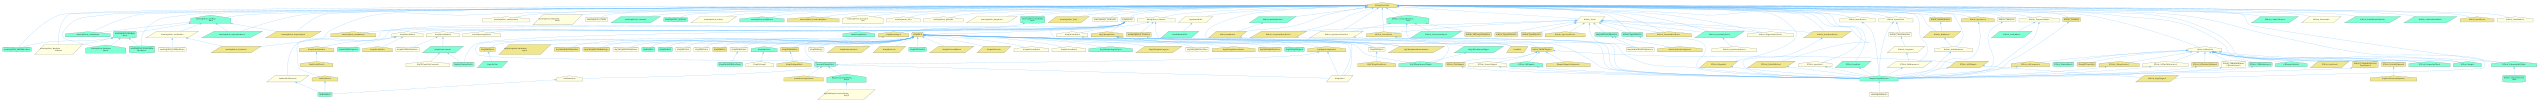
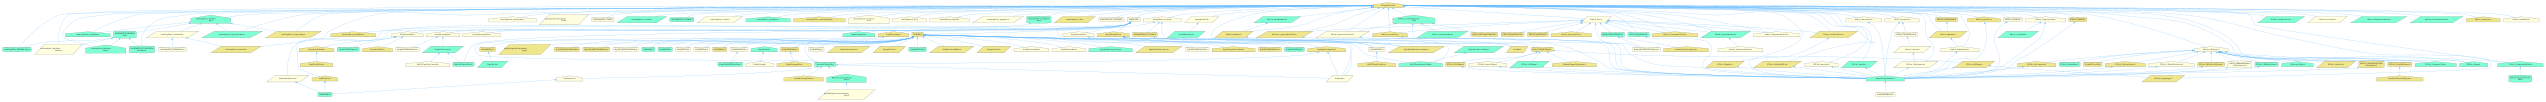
node "K2Node_CallDelegate.h": shape house -> parallelogram
